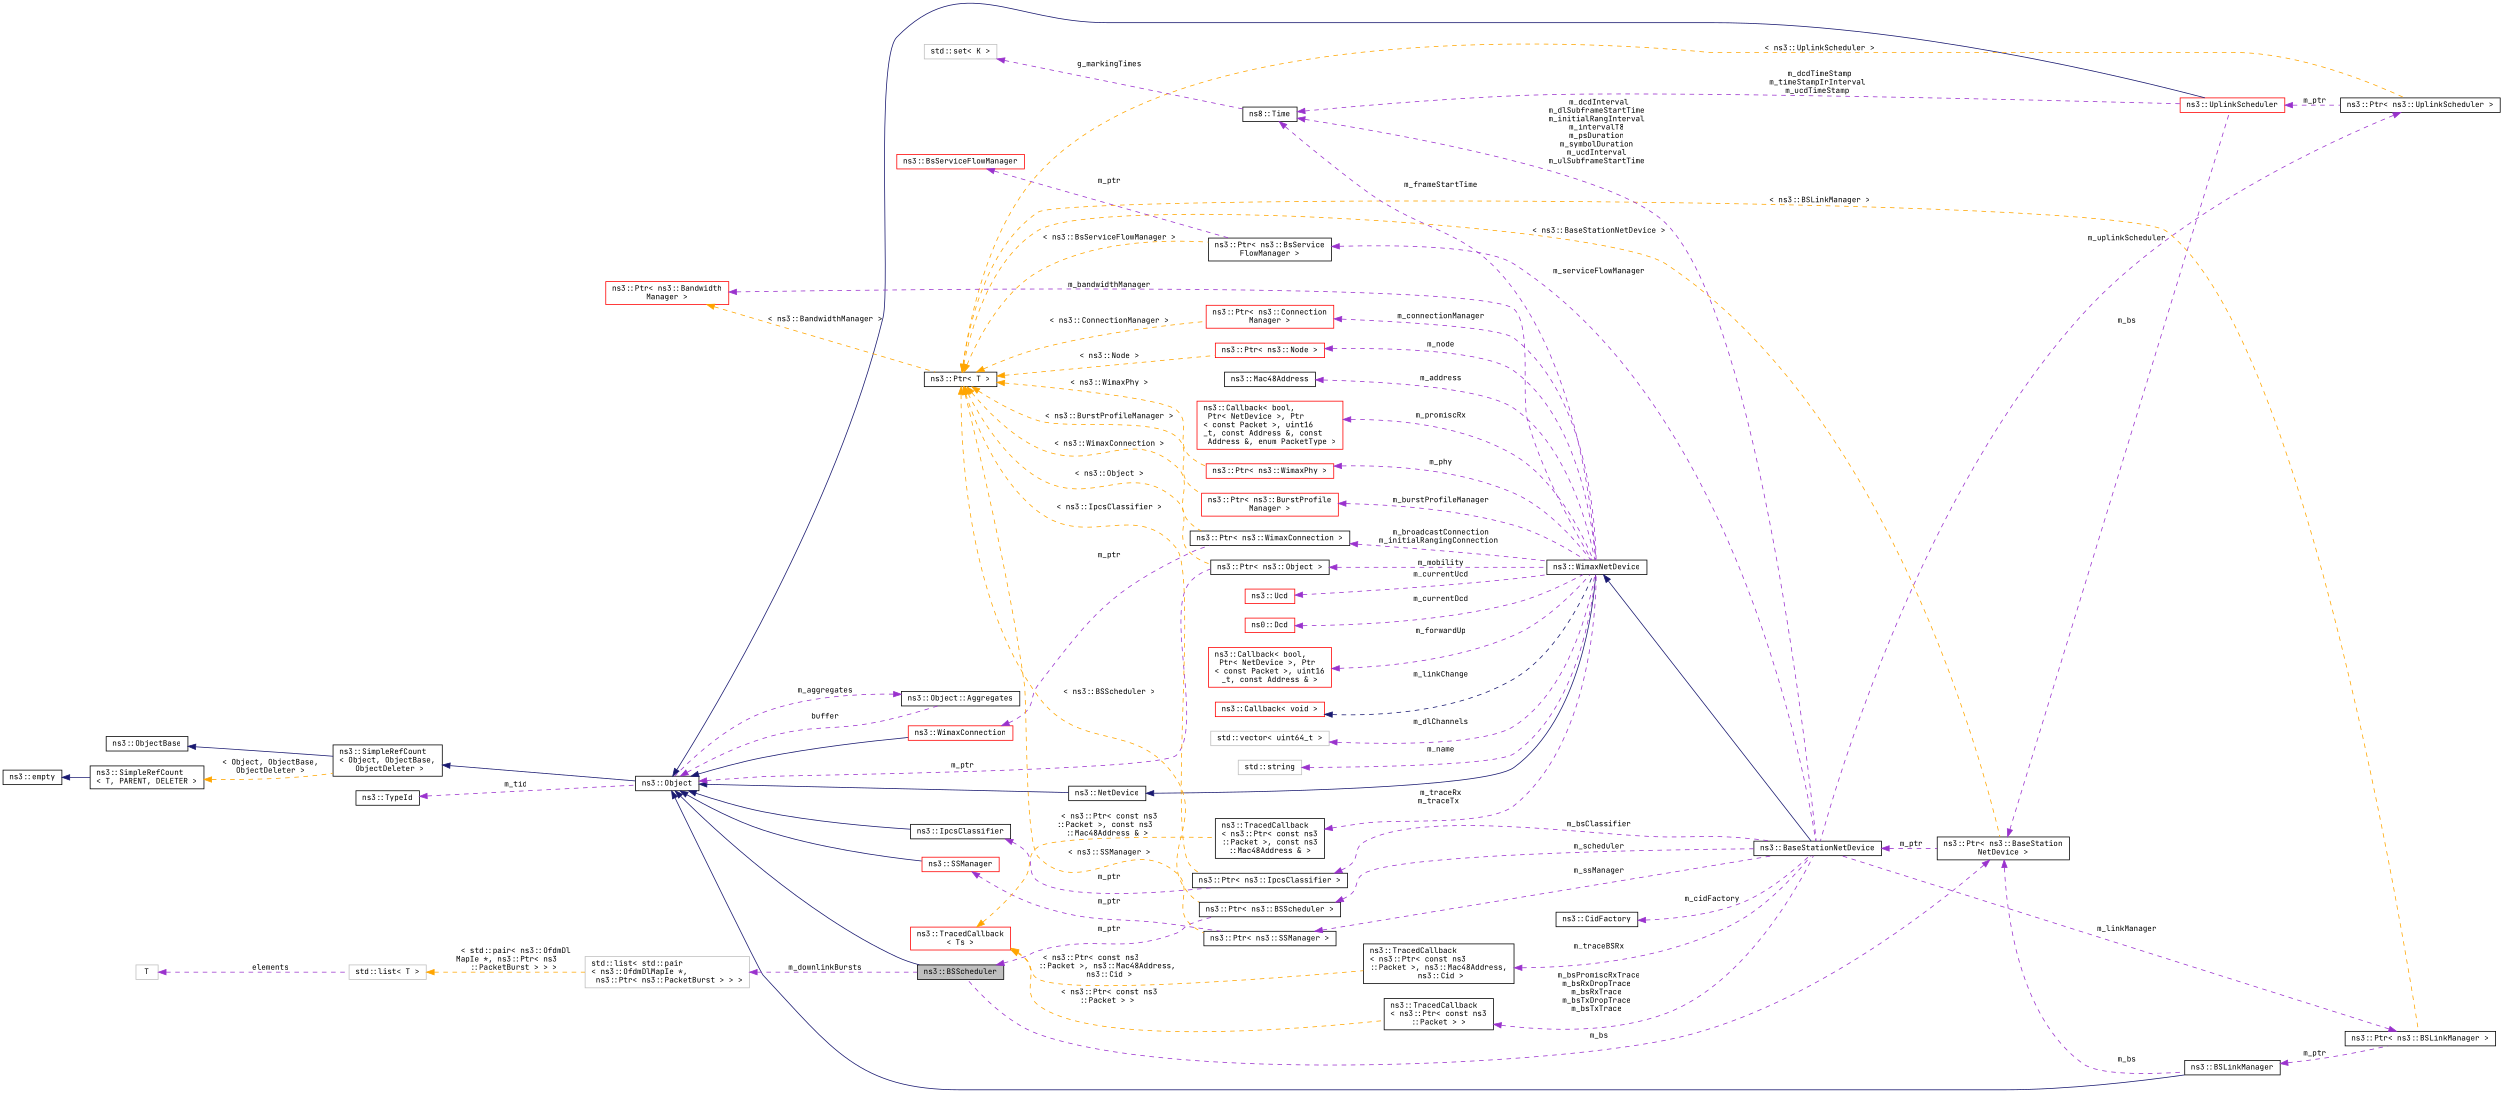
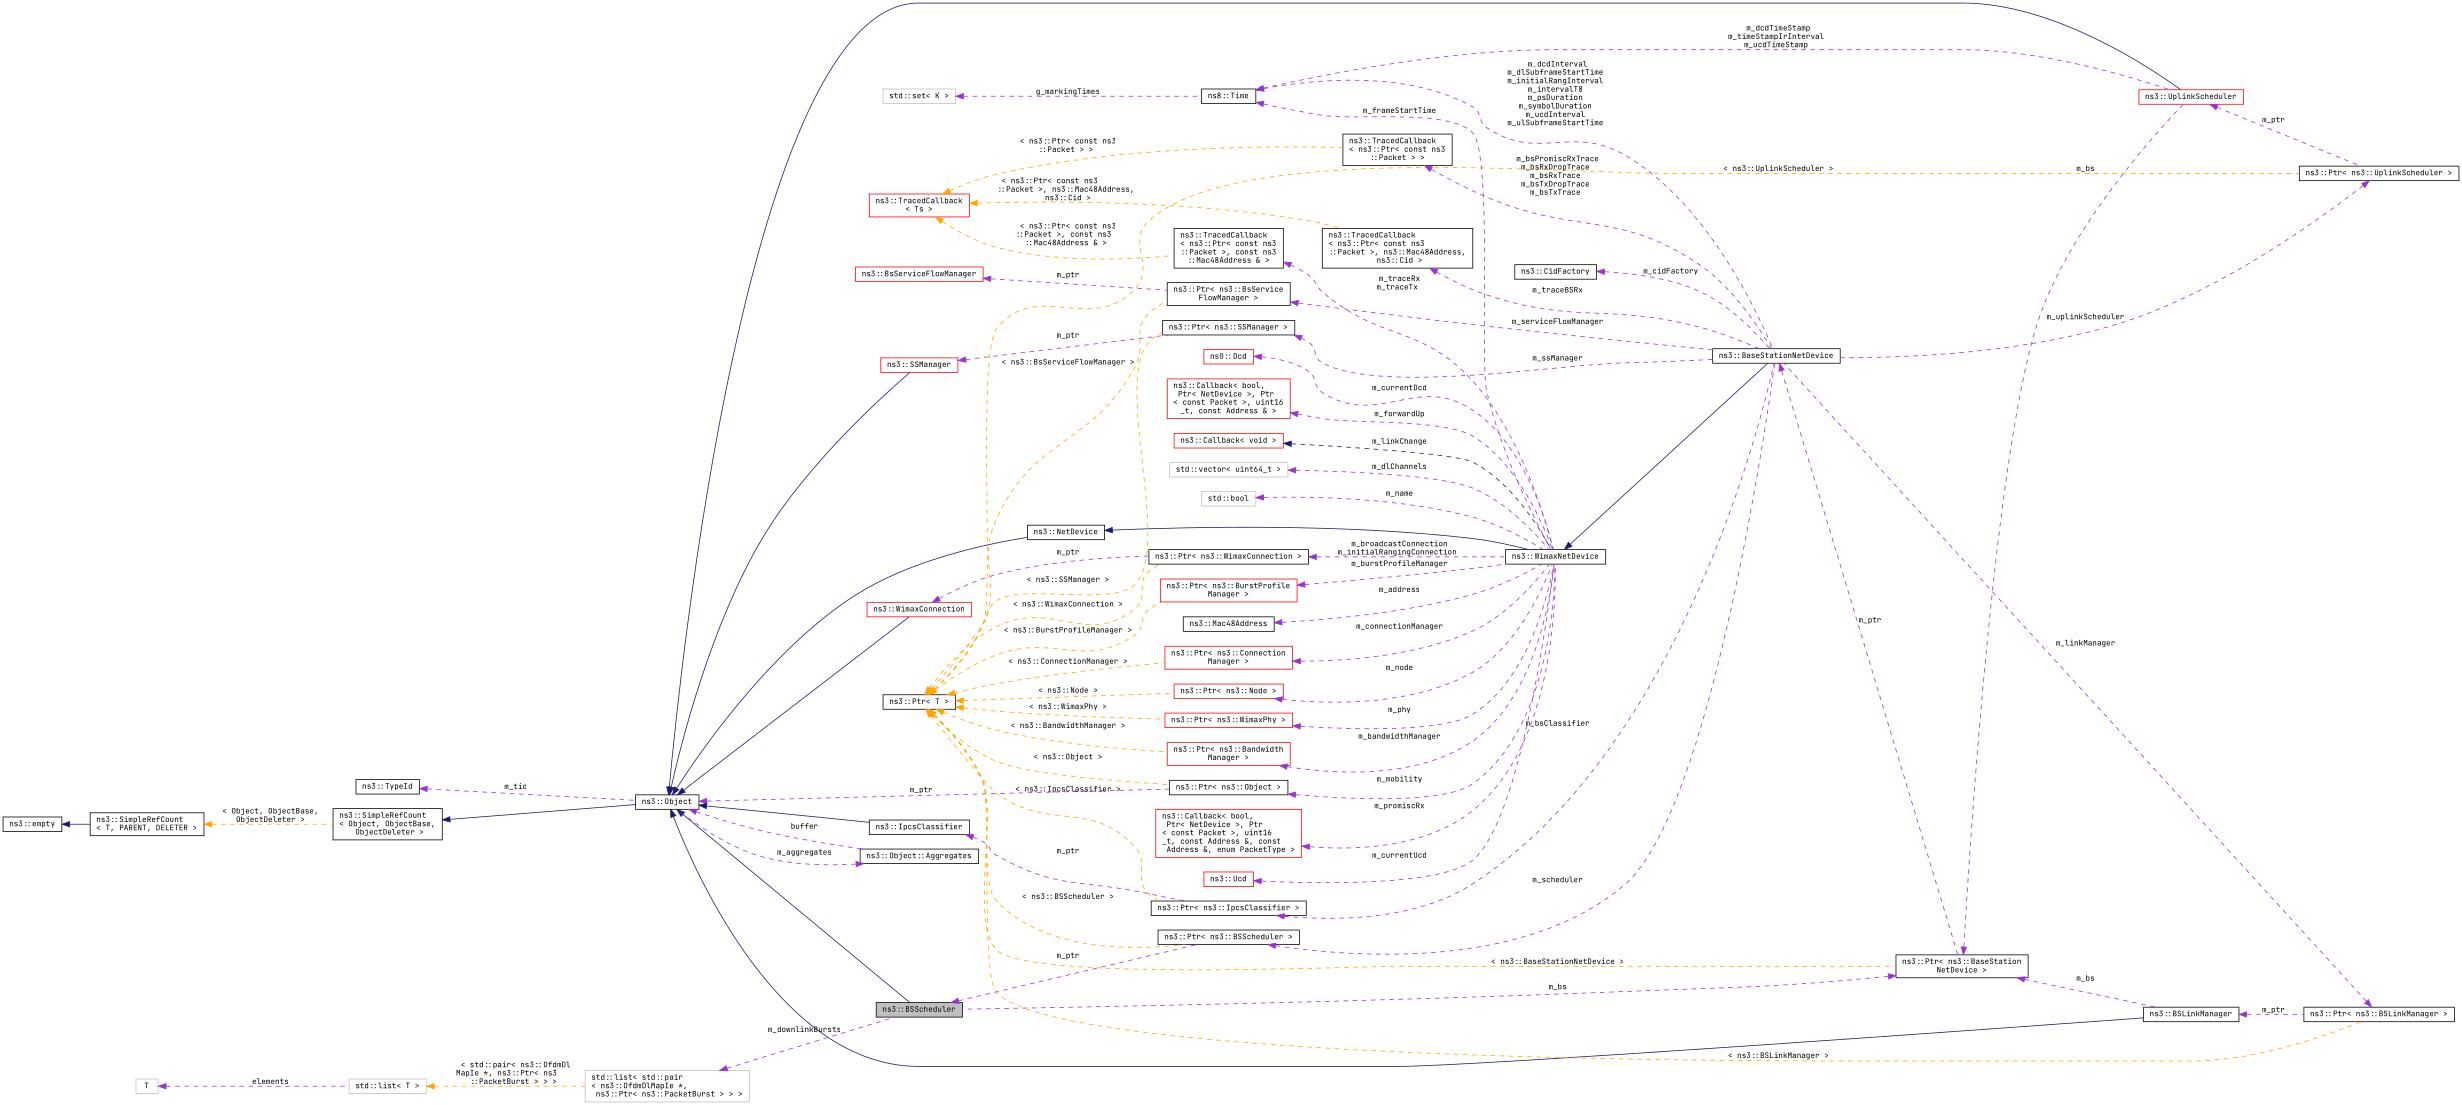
edge "ns3::Ptr< T >" -> "ns3::Ptr< ns3::Bandwidth Manager >": reversed
node "ns3::ObjectBase": removed
node "std::string": label "std::string" -> "std::bool"
